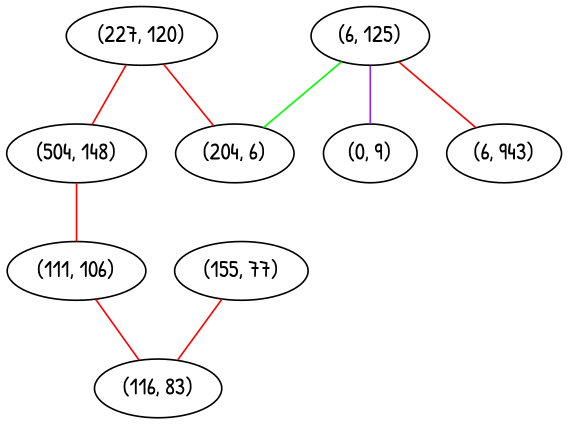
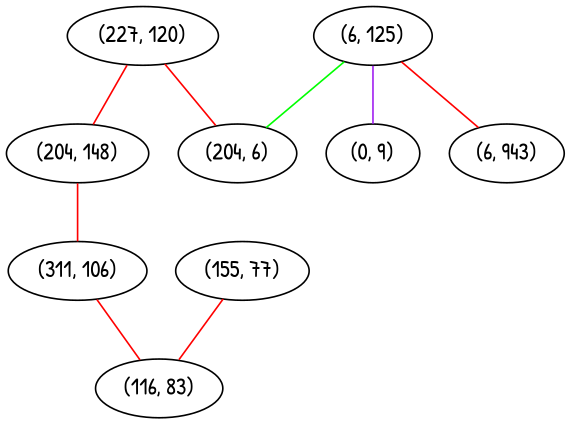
node "(504, 148)": label "(504, 148)" -> "(204, 148)"
node "(111, 106)": label "(111, 106)" -> "(311, 106)"
